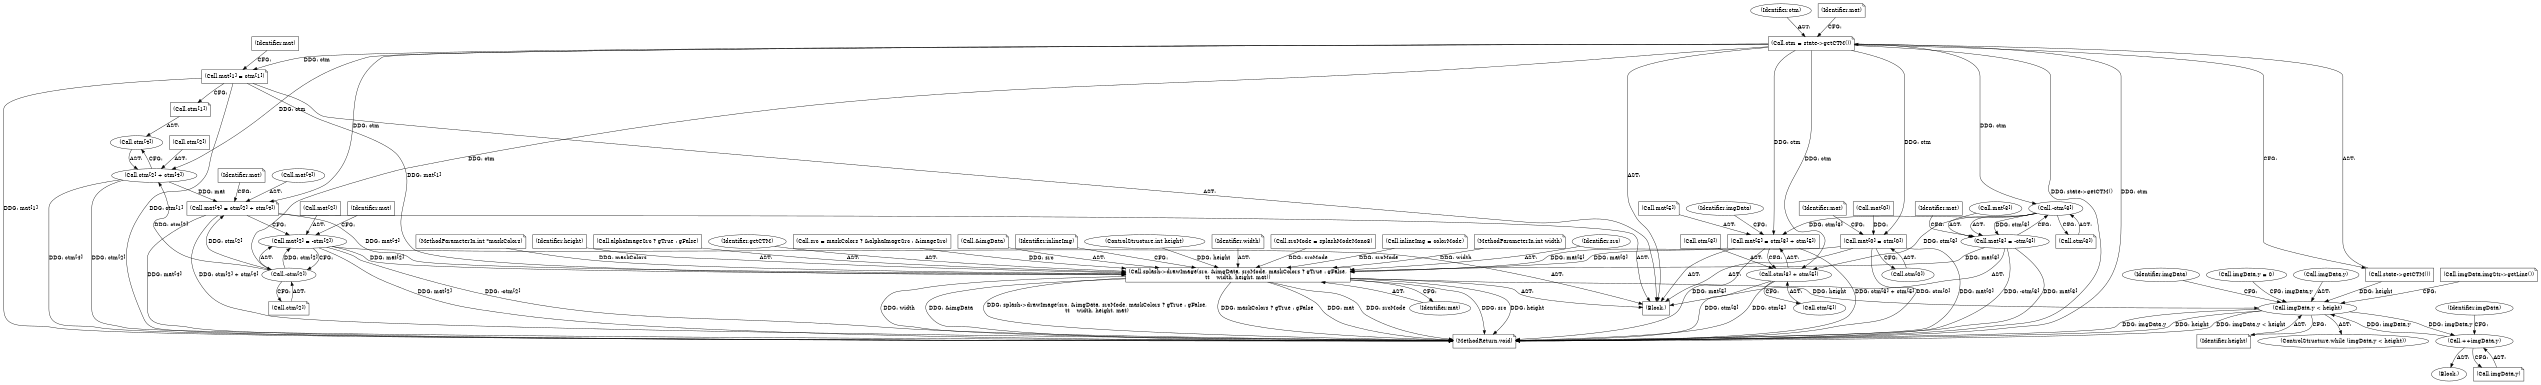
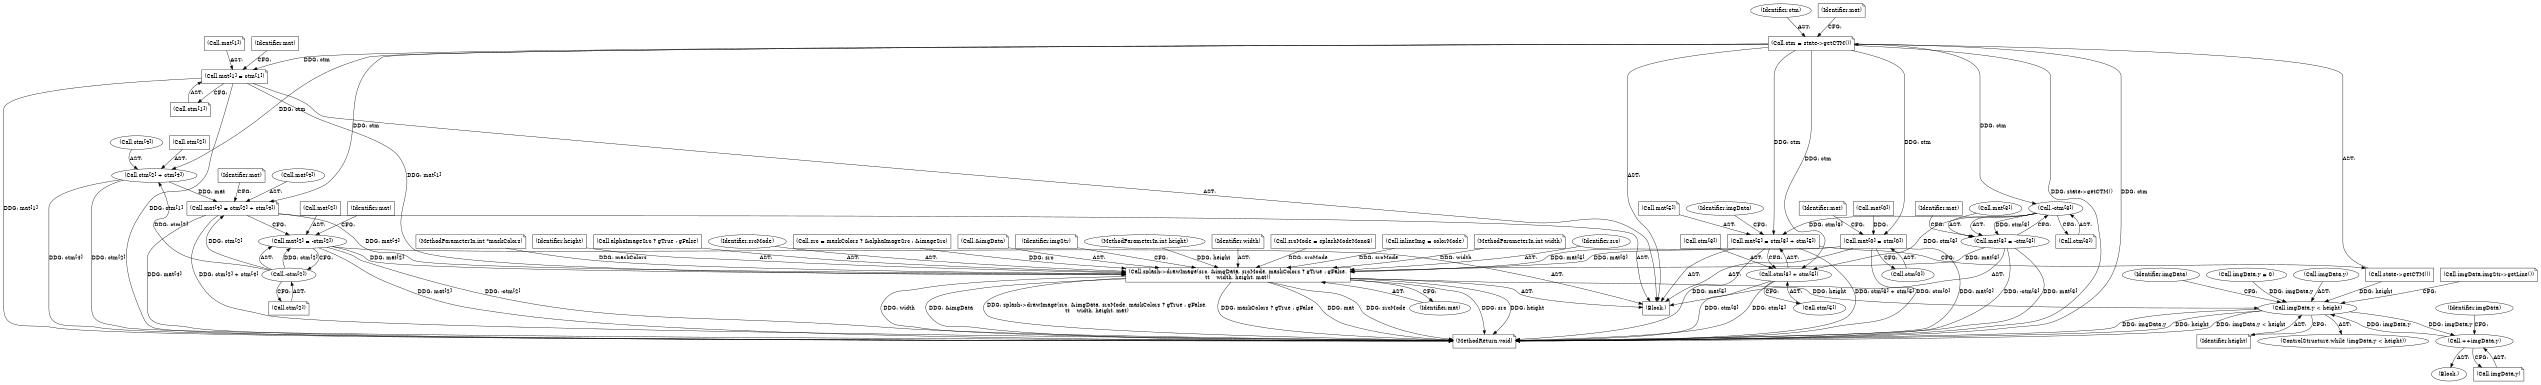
node "(Call,mat[1])": added
edge "(Call,ctm = state->getCTM())" -> "(Call,state->getCTM())": now "(Call,mat[5] = ctm[3] + ctm[5])" -> "(Call,state->getCTM())"
edge "(Call,ctm = state->getCTM())" -> "(Call,-ctm[2])": removed, label "DDG: ctm"
edge "(Call,ctm[1])" -> "(Call,ctm[4])": now "(Call,ctm[1])" -> "(Call,mat[1] = ctm[1])"
edge "(Call,ctm[2] + ctm[4])" -> "(Call,ctm[4])": removed, label "CFG:"
node "(Identifier,getCTM)": label "(Identifier,getCTM)" -> "(Identifier,srcMode)"
node "(Identifier,inlineImg)": label "(Identifier,inlineImg)" -> "(Identifier,imgStr)"
node "(ControlStructure,int height)": label "(ControlStructure,int height)" -> "(MethodParameterIn,int height)"
edge "(Call,imgData.y = 0)" -> "(Call,imgData.y < height)": label "CFG: imgData.y" -> "DDG: imgData.y"
